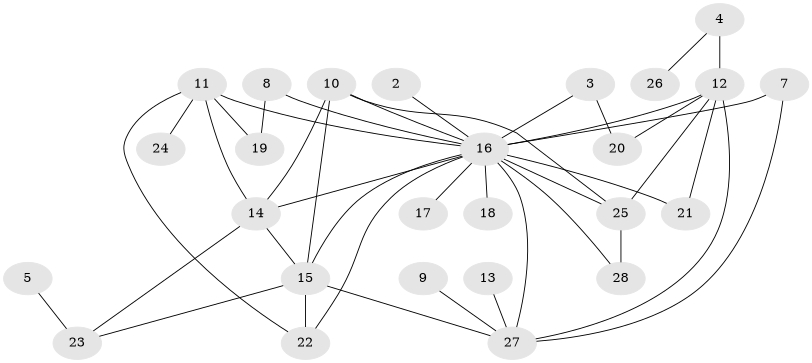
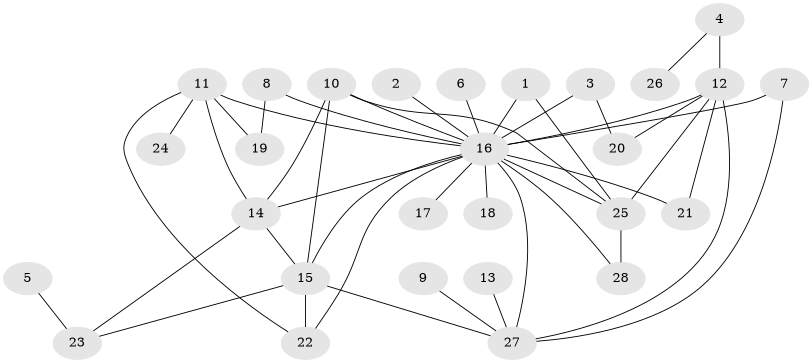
node "6": added
node "1": added
